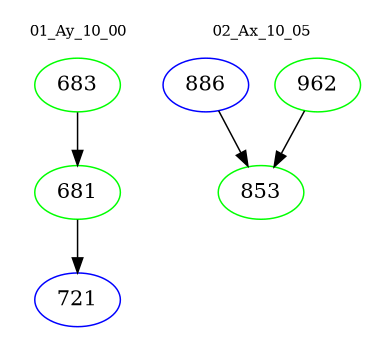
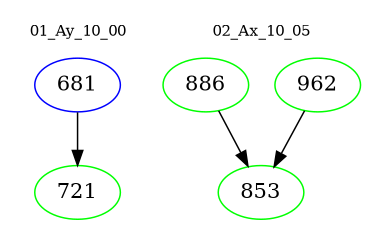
node "683": removed
node "886": color blue -> green
node "681": color green -> blue
node "721": color blue -> green
